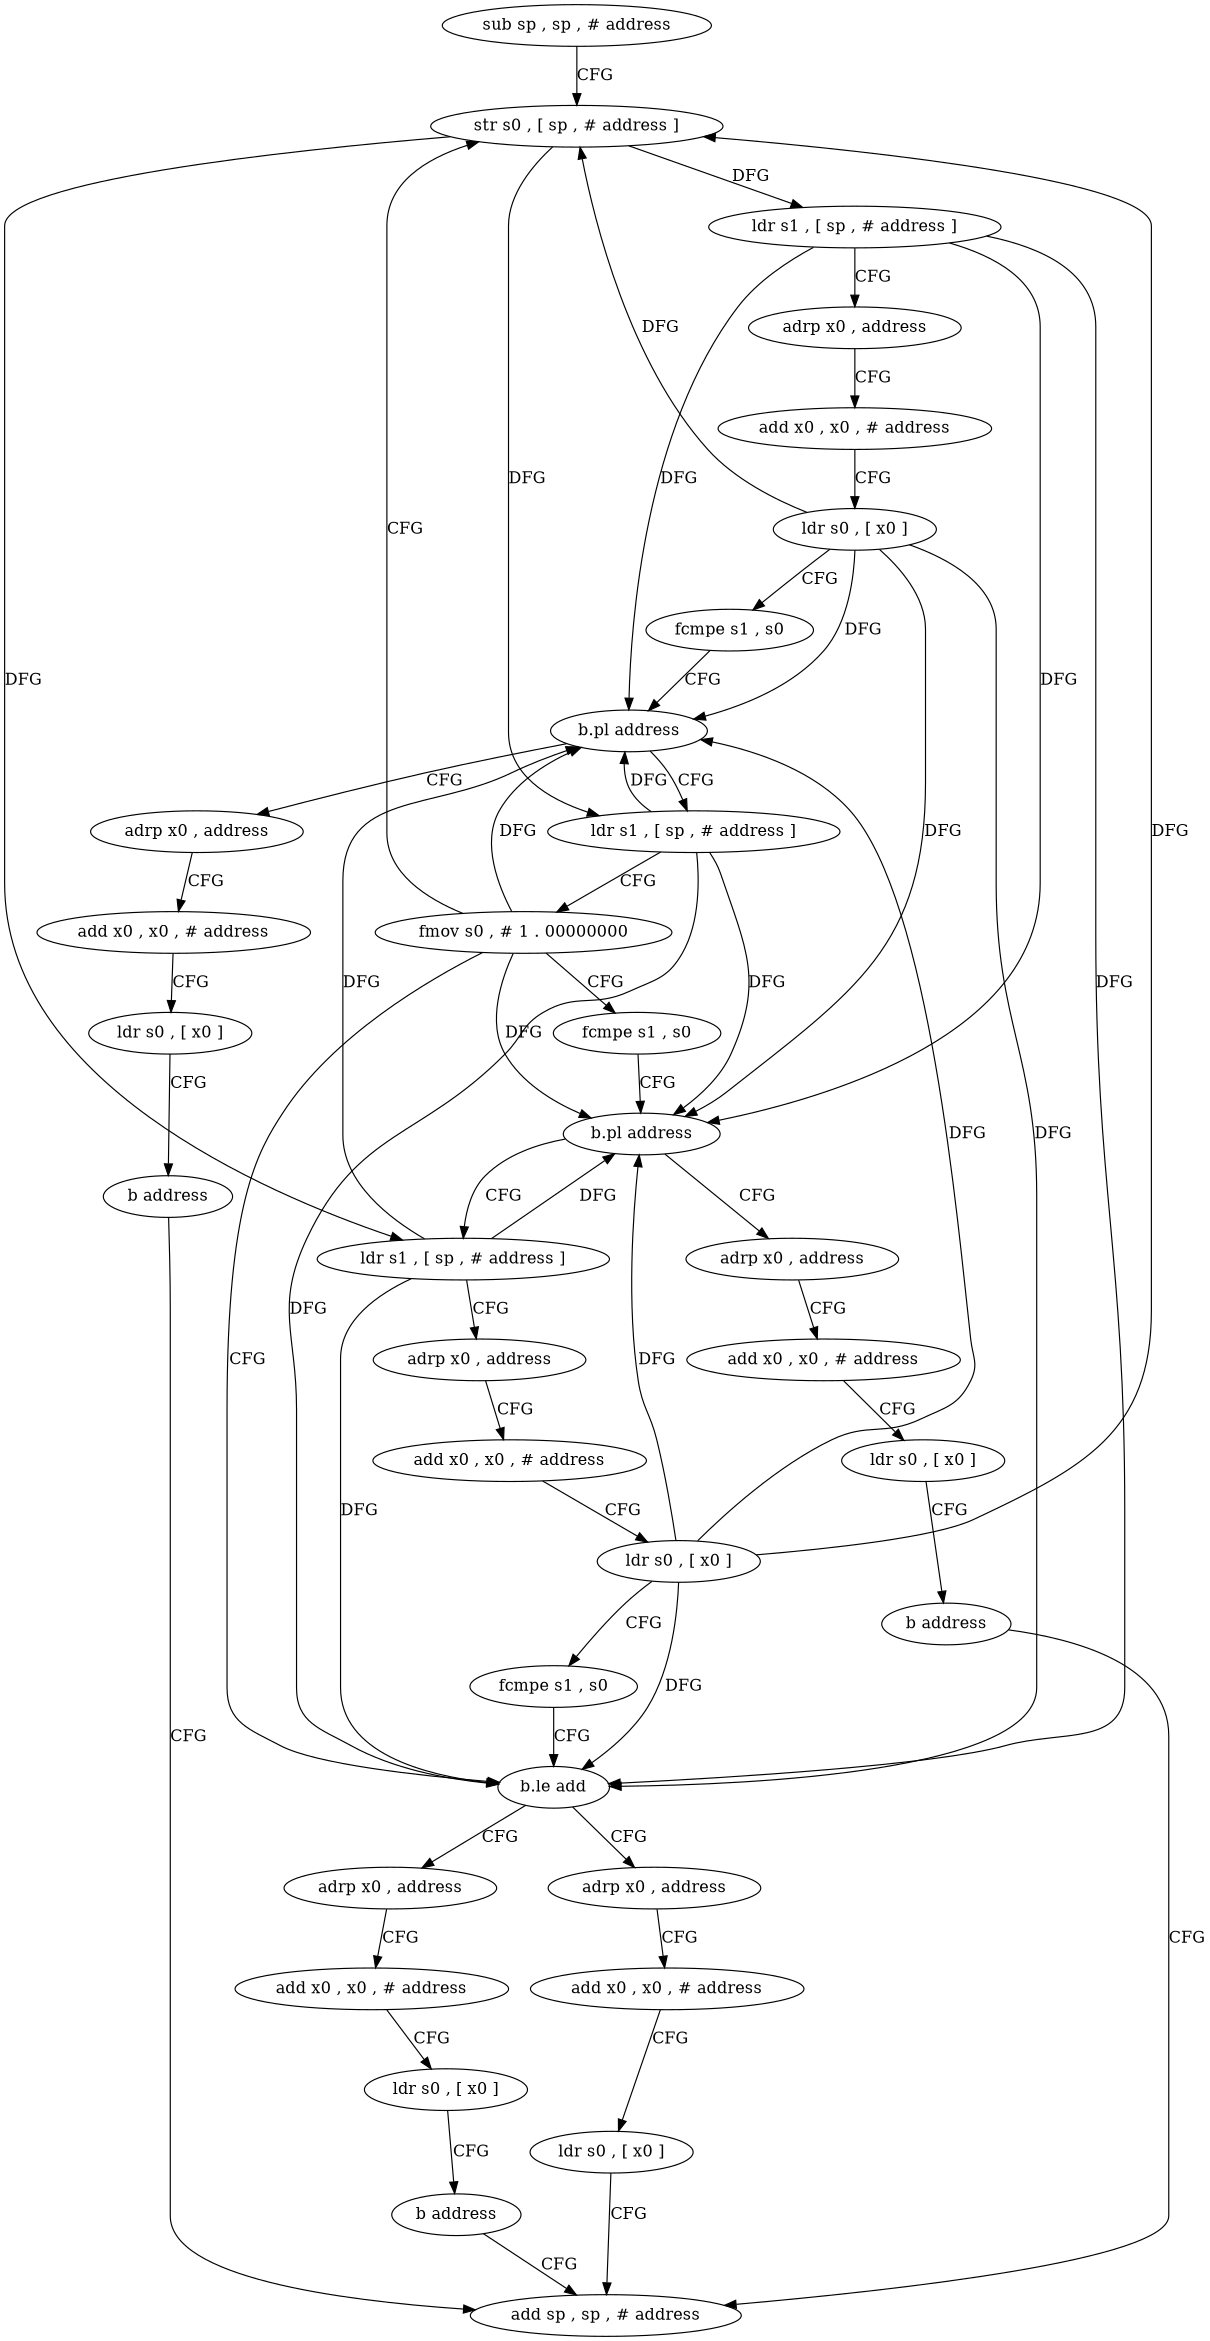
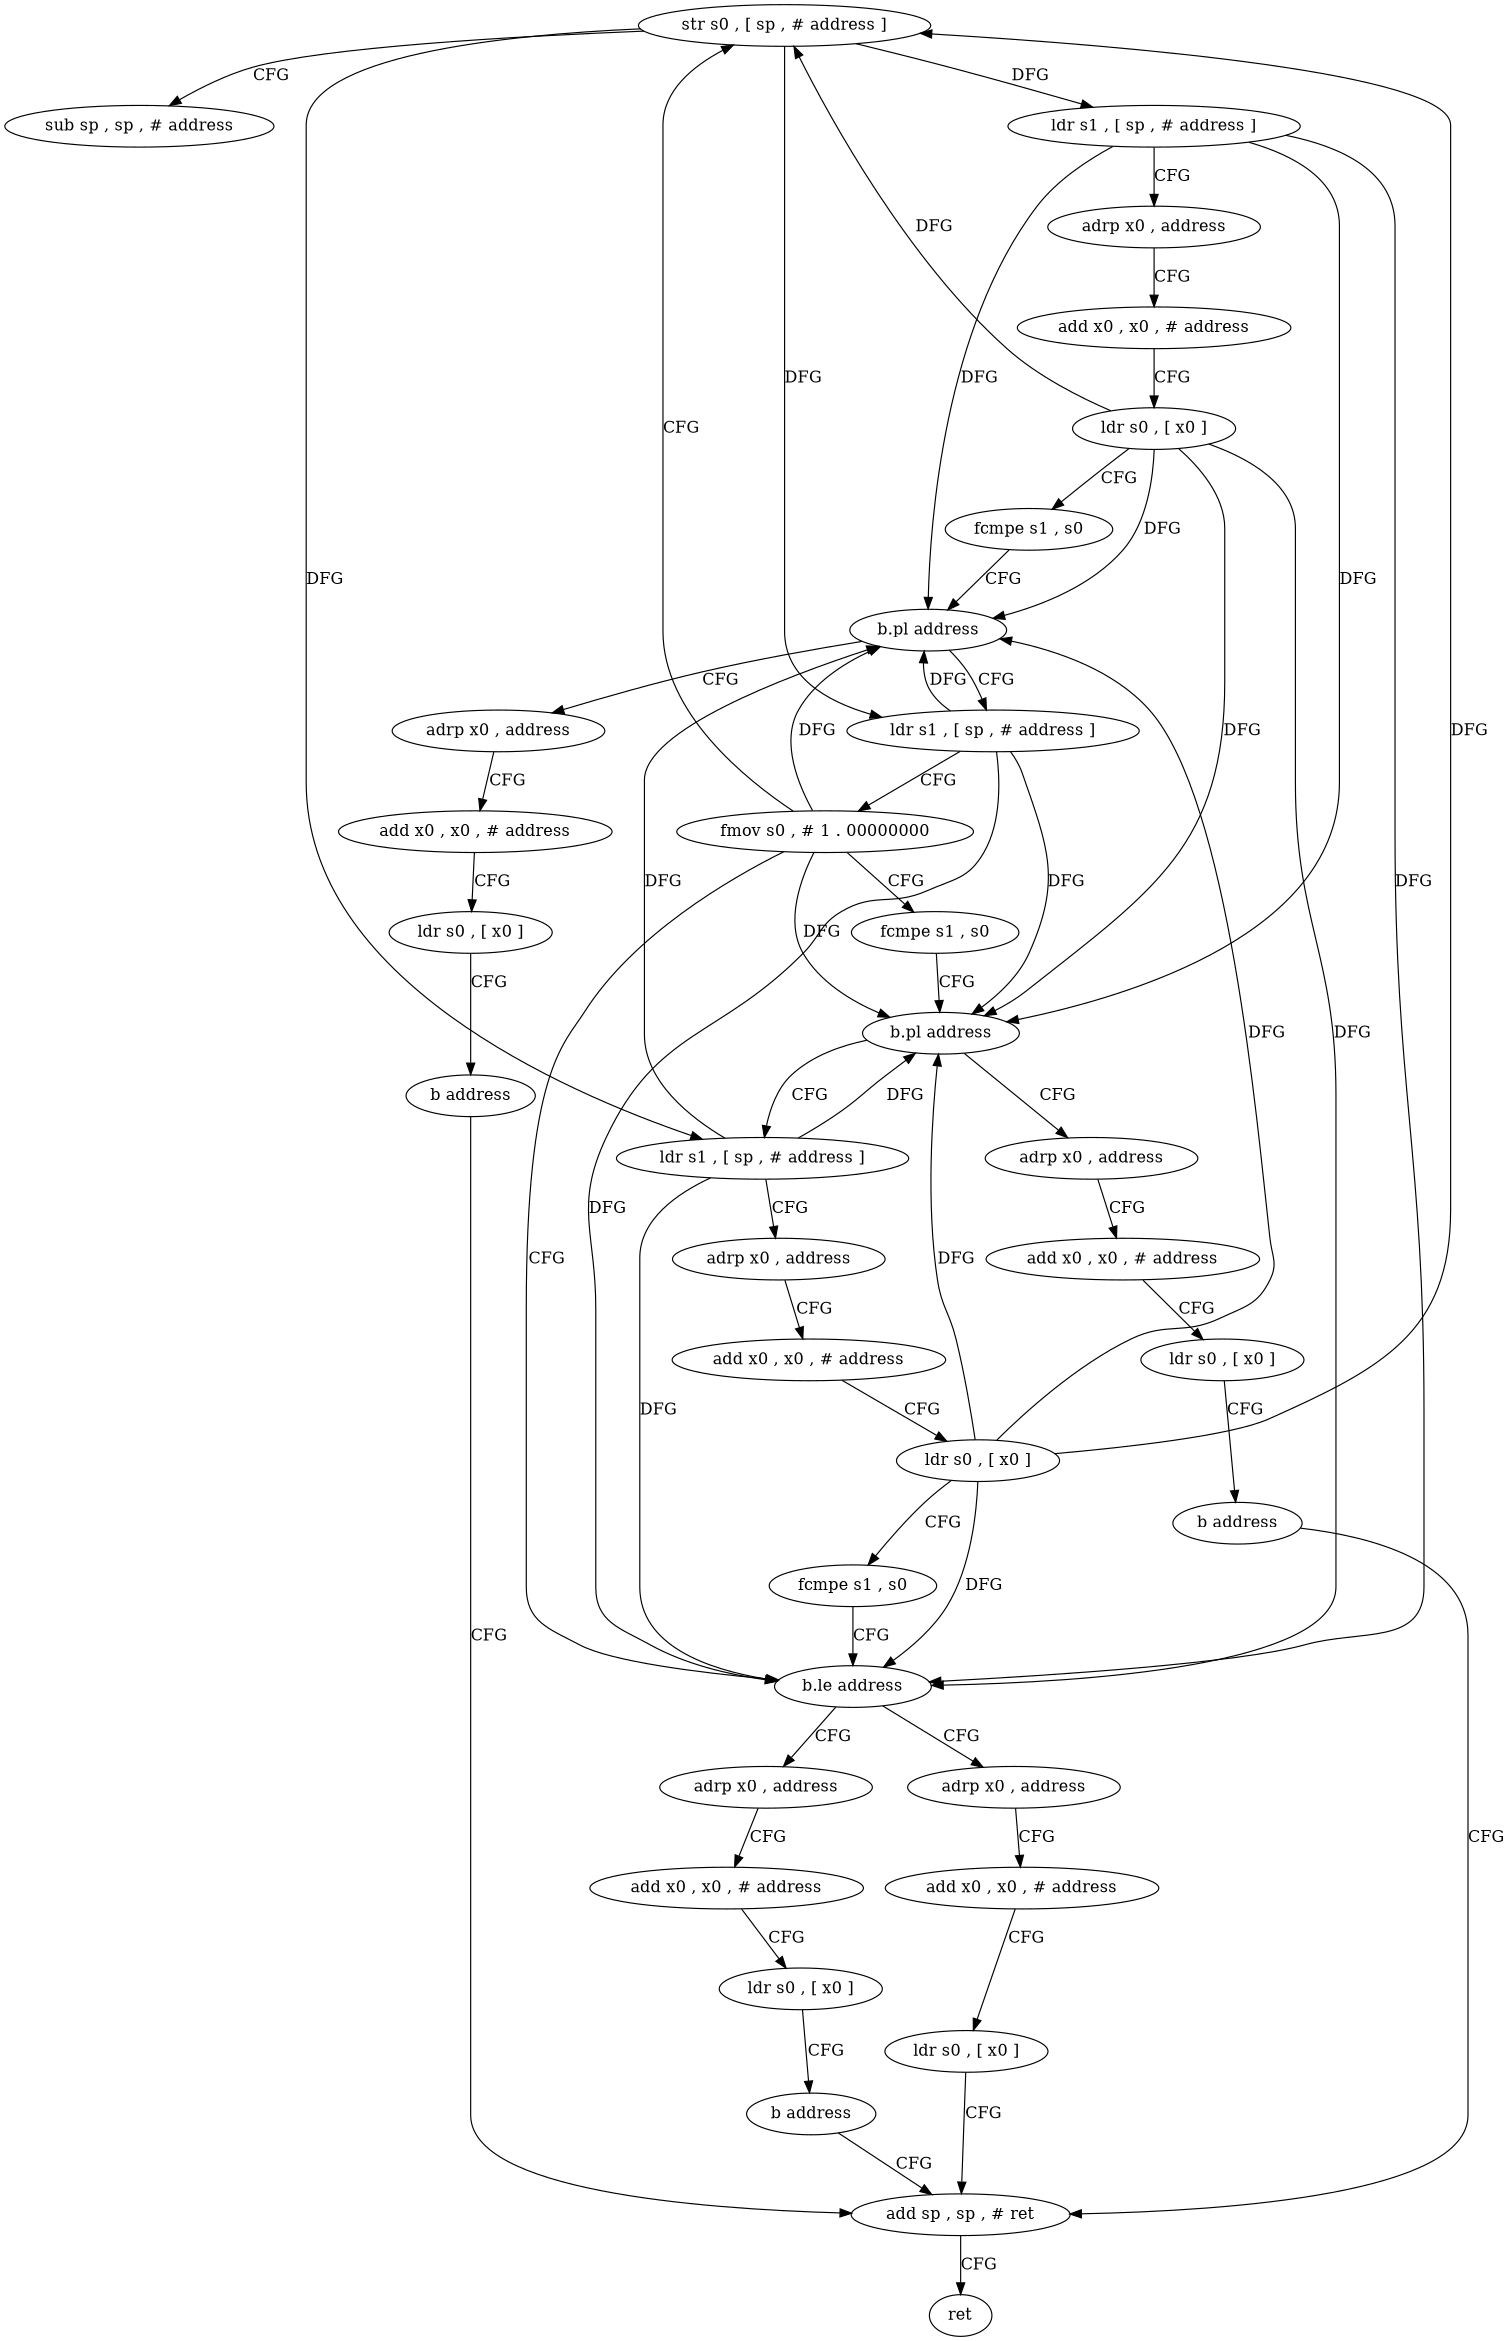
edge "sub sp , sp , # address" -> "str s0 , [ sp , # address ]": reversed
node "b.le add": label "b.le add" -> "b.le address"
node "add sp , sp , # address": label "add sp , sp , # address" -> "add sp , sp , # ret"
node "ret": added
